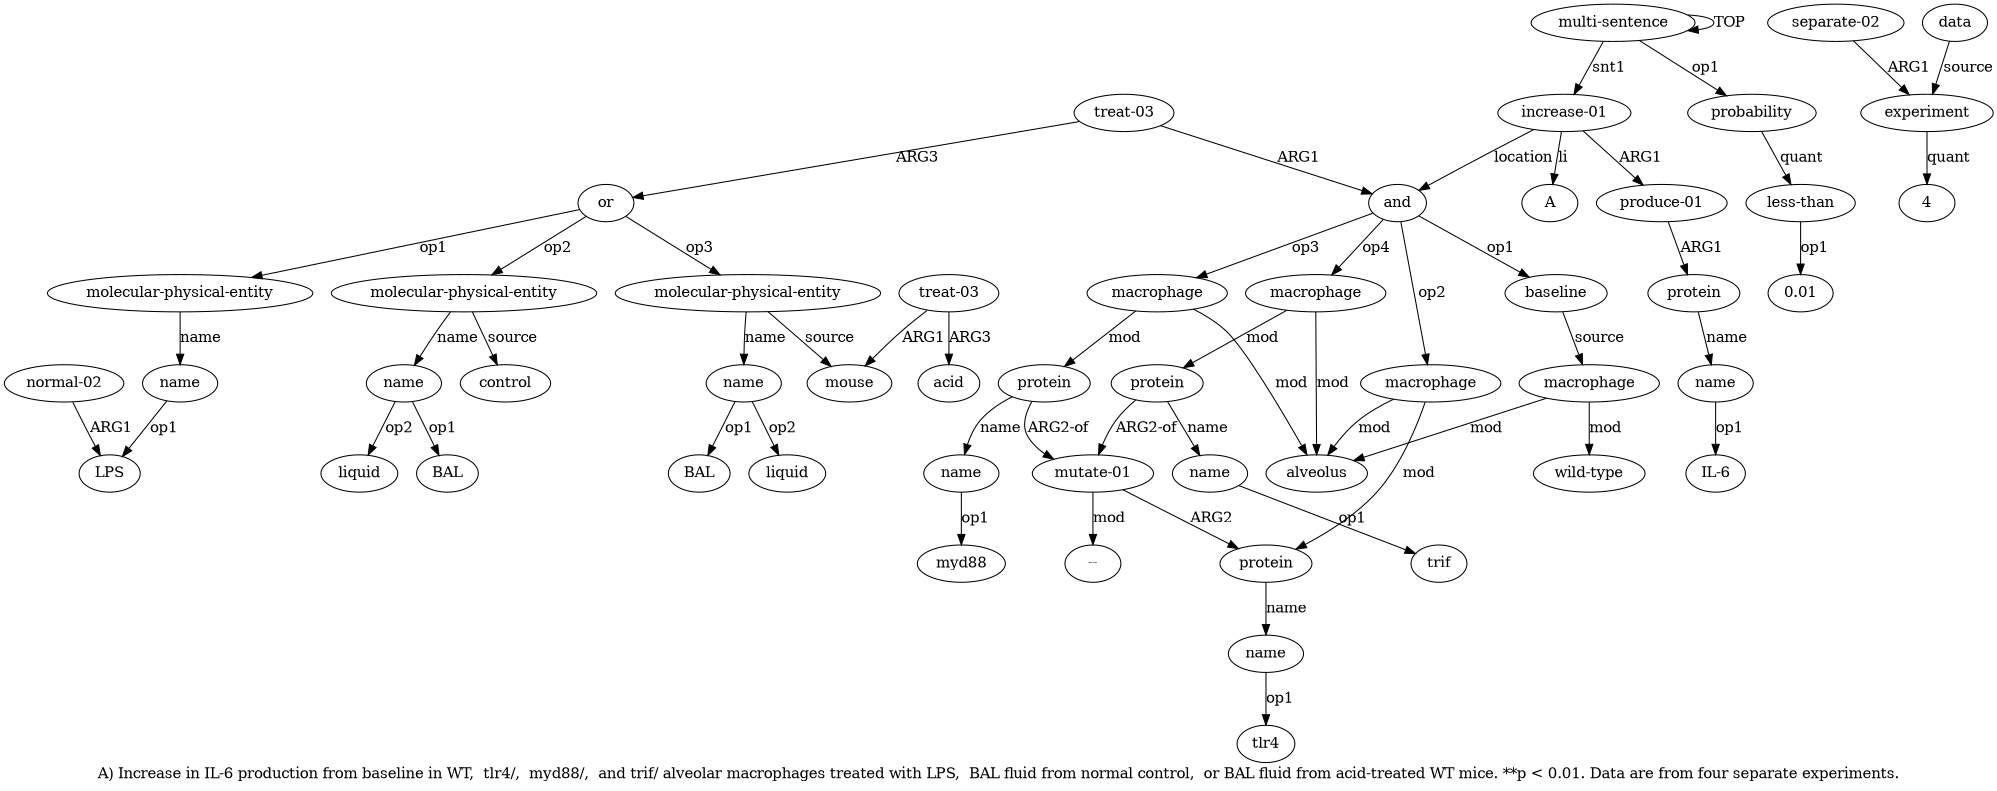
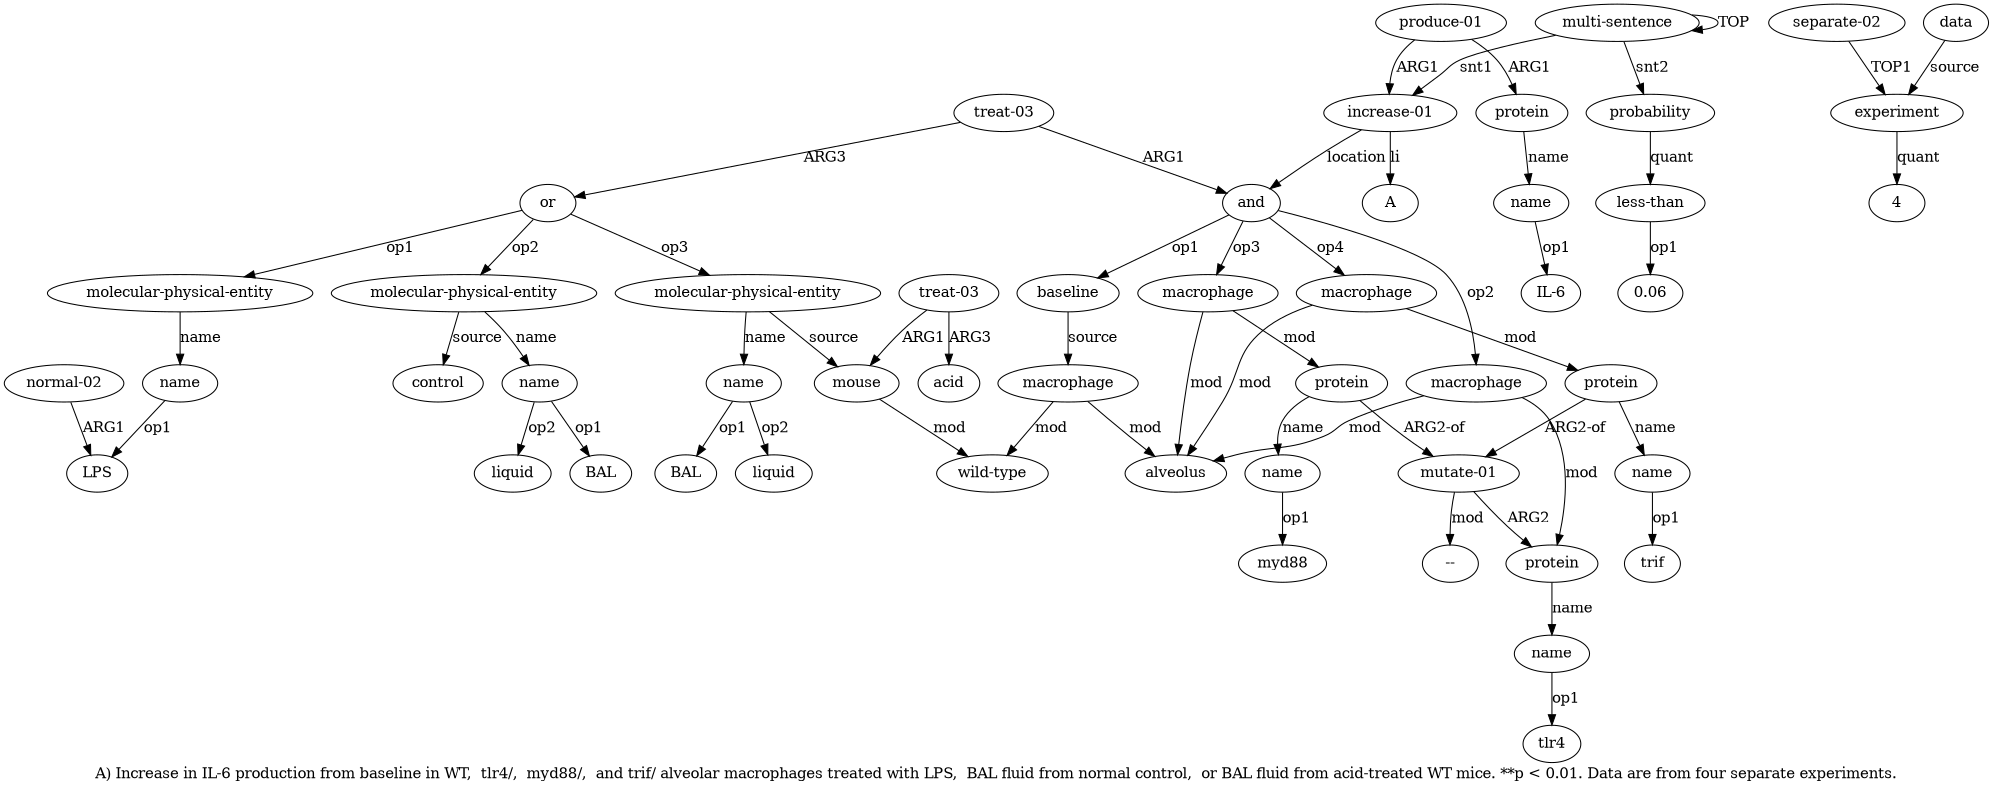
edge "multi-sentence" -> "probability": label "op1" -> "snt2"
edge "separate-02" -> "experiment": label "ARG1" -> "TOP1"
edge "increase-01" -> "produce-01": reversed
node "0.01": label "0.01" -> "0.06"
edge "mouse" -> "wild-type": added, label "mod"
